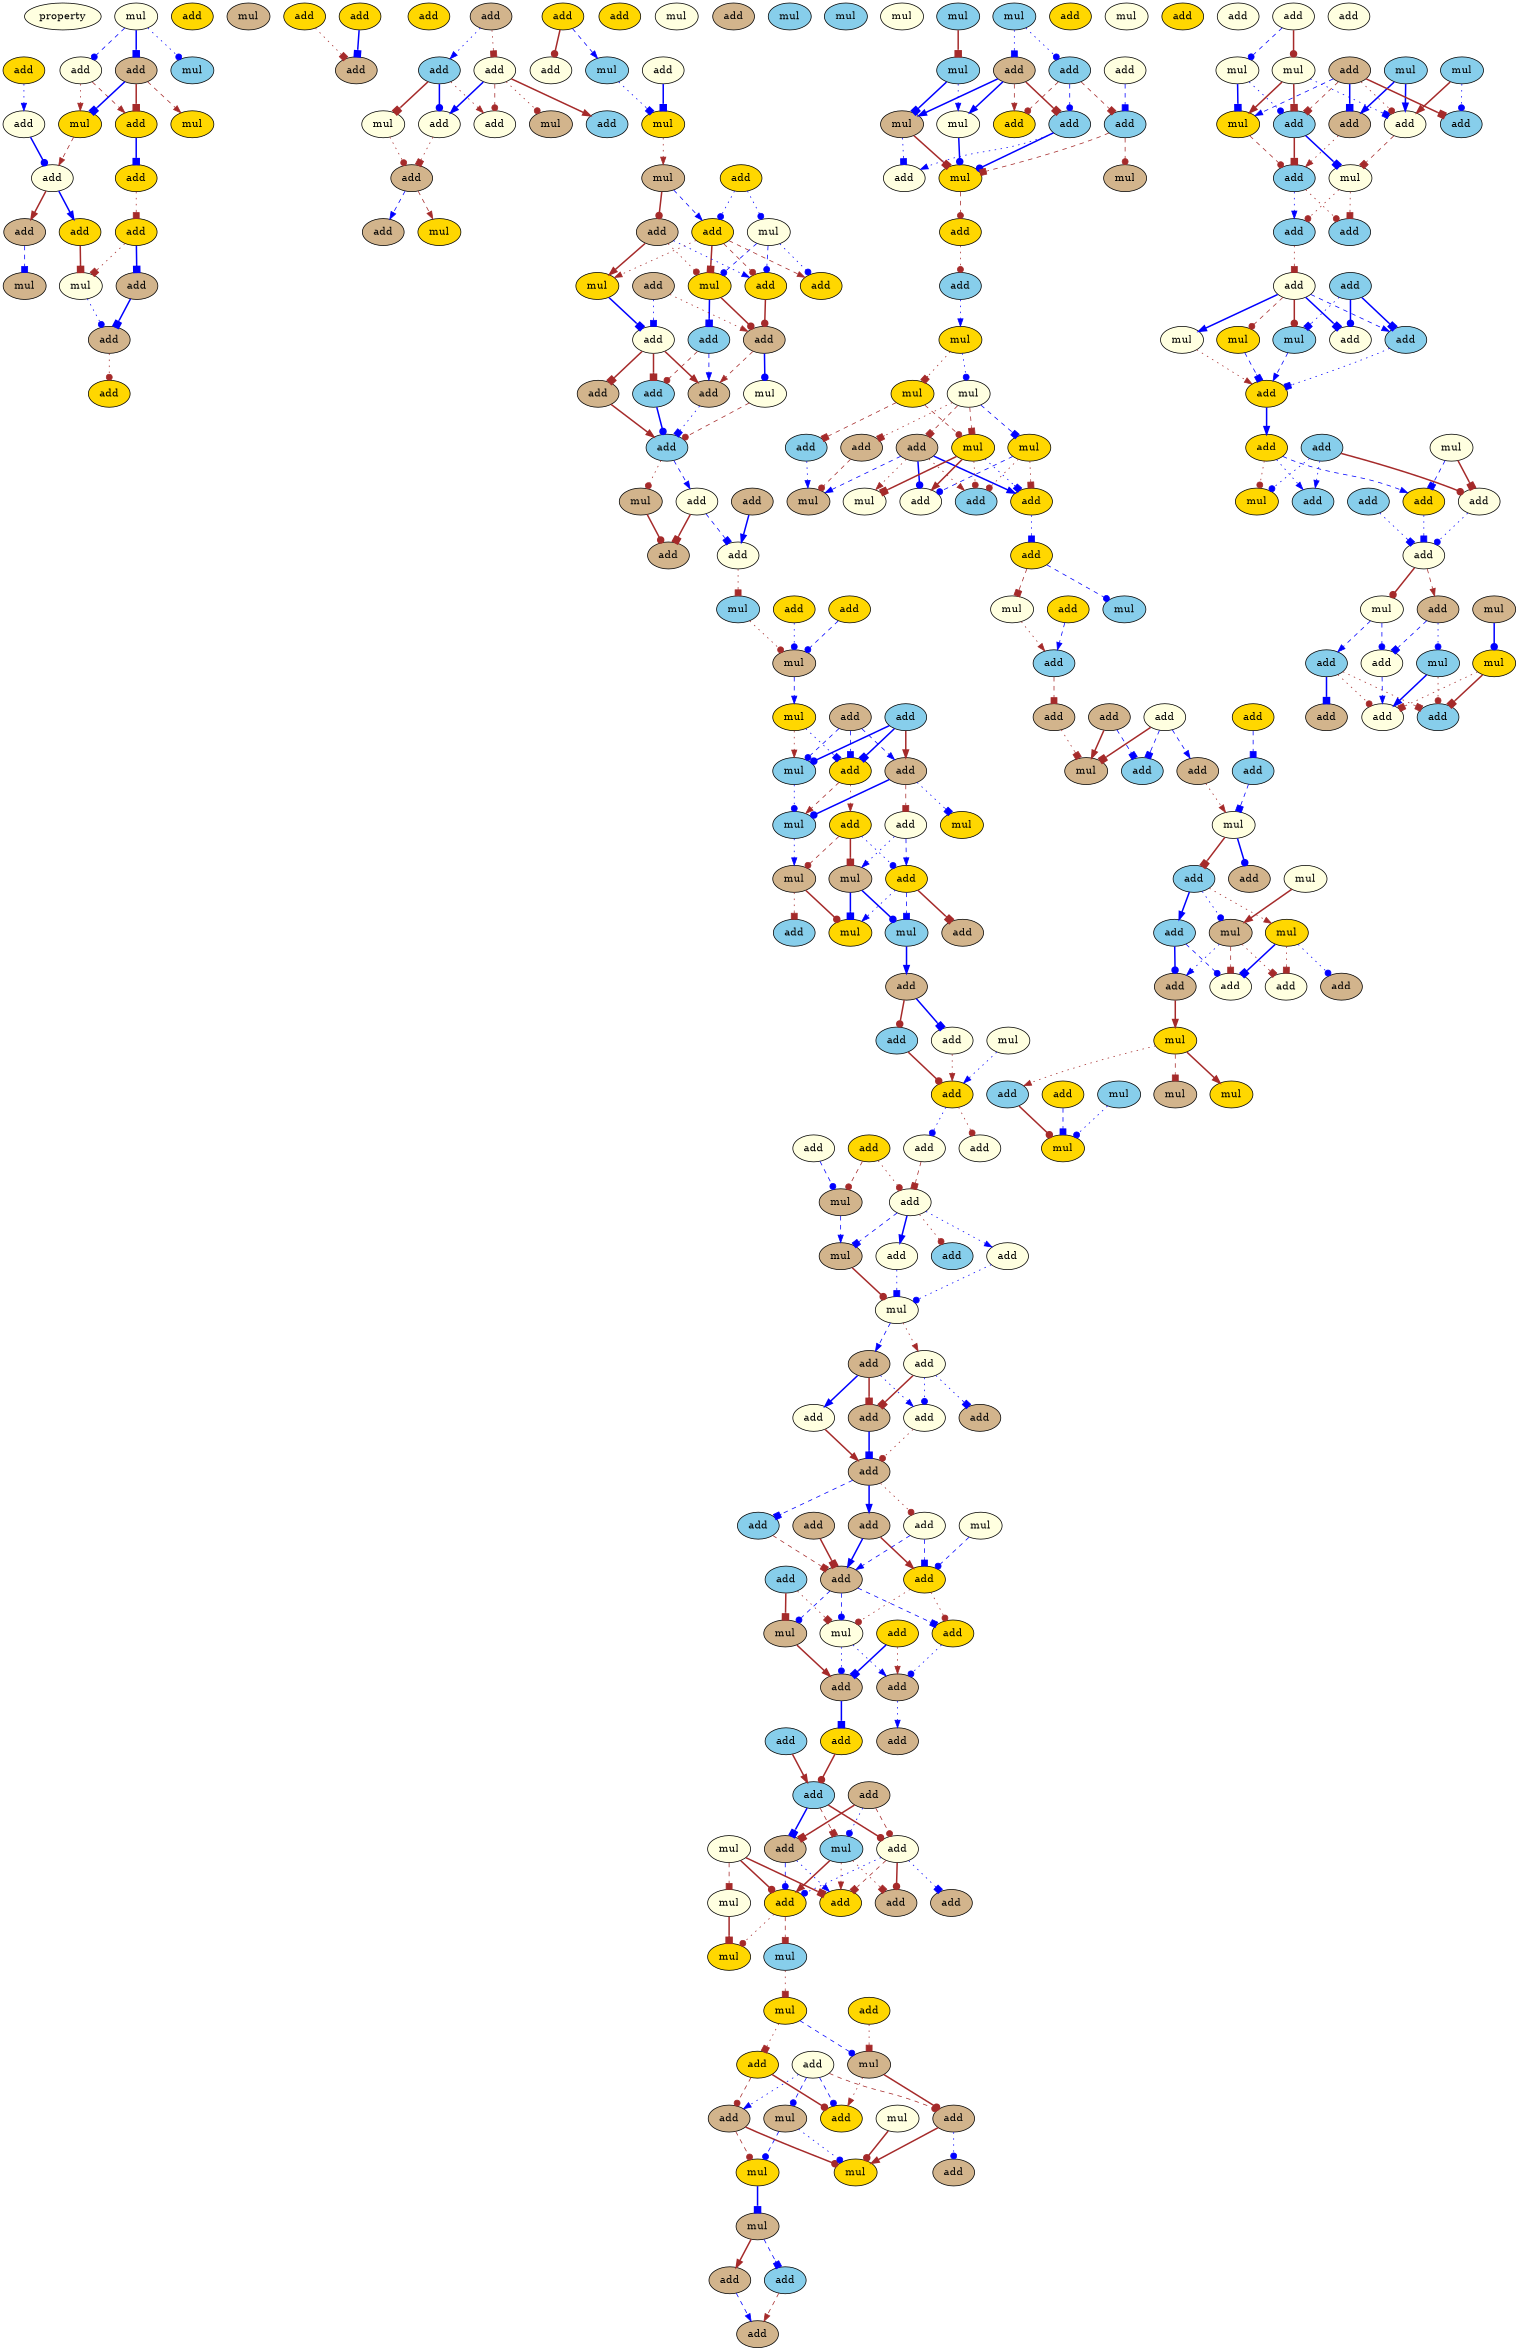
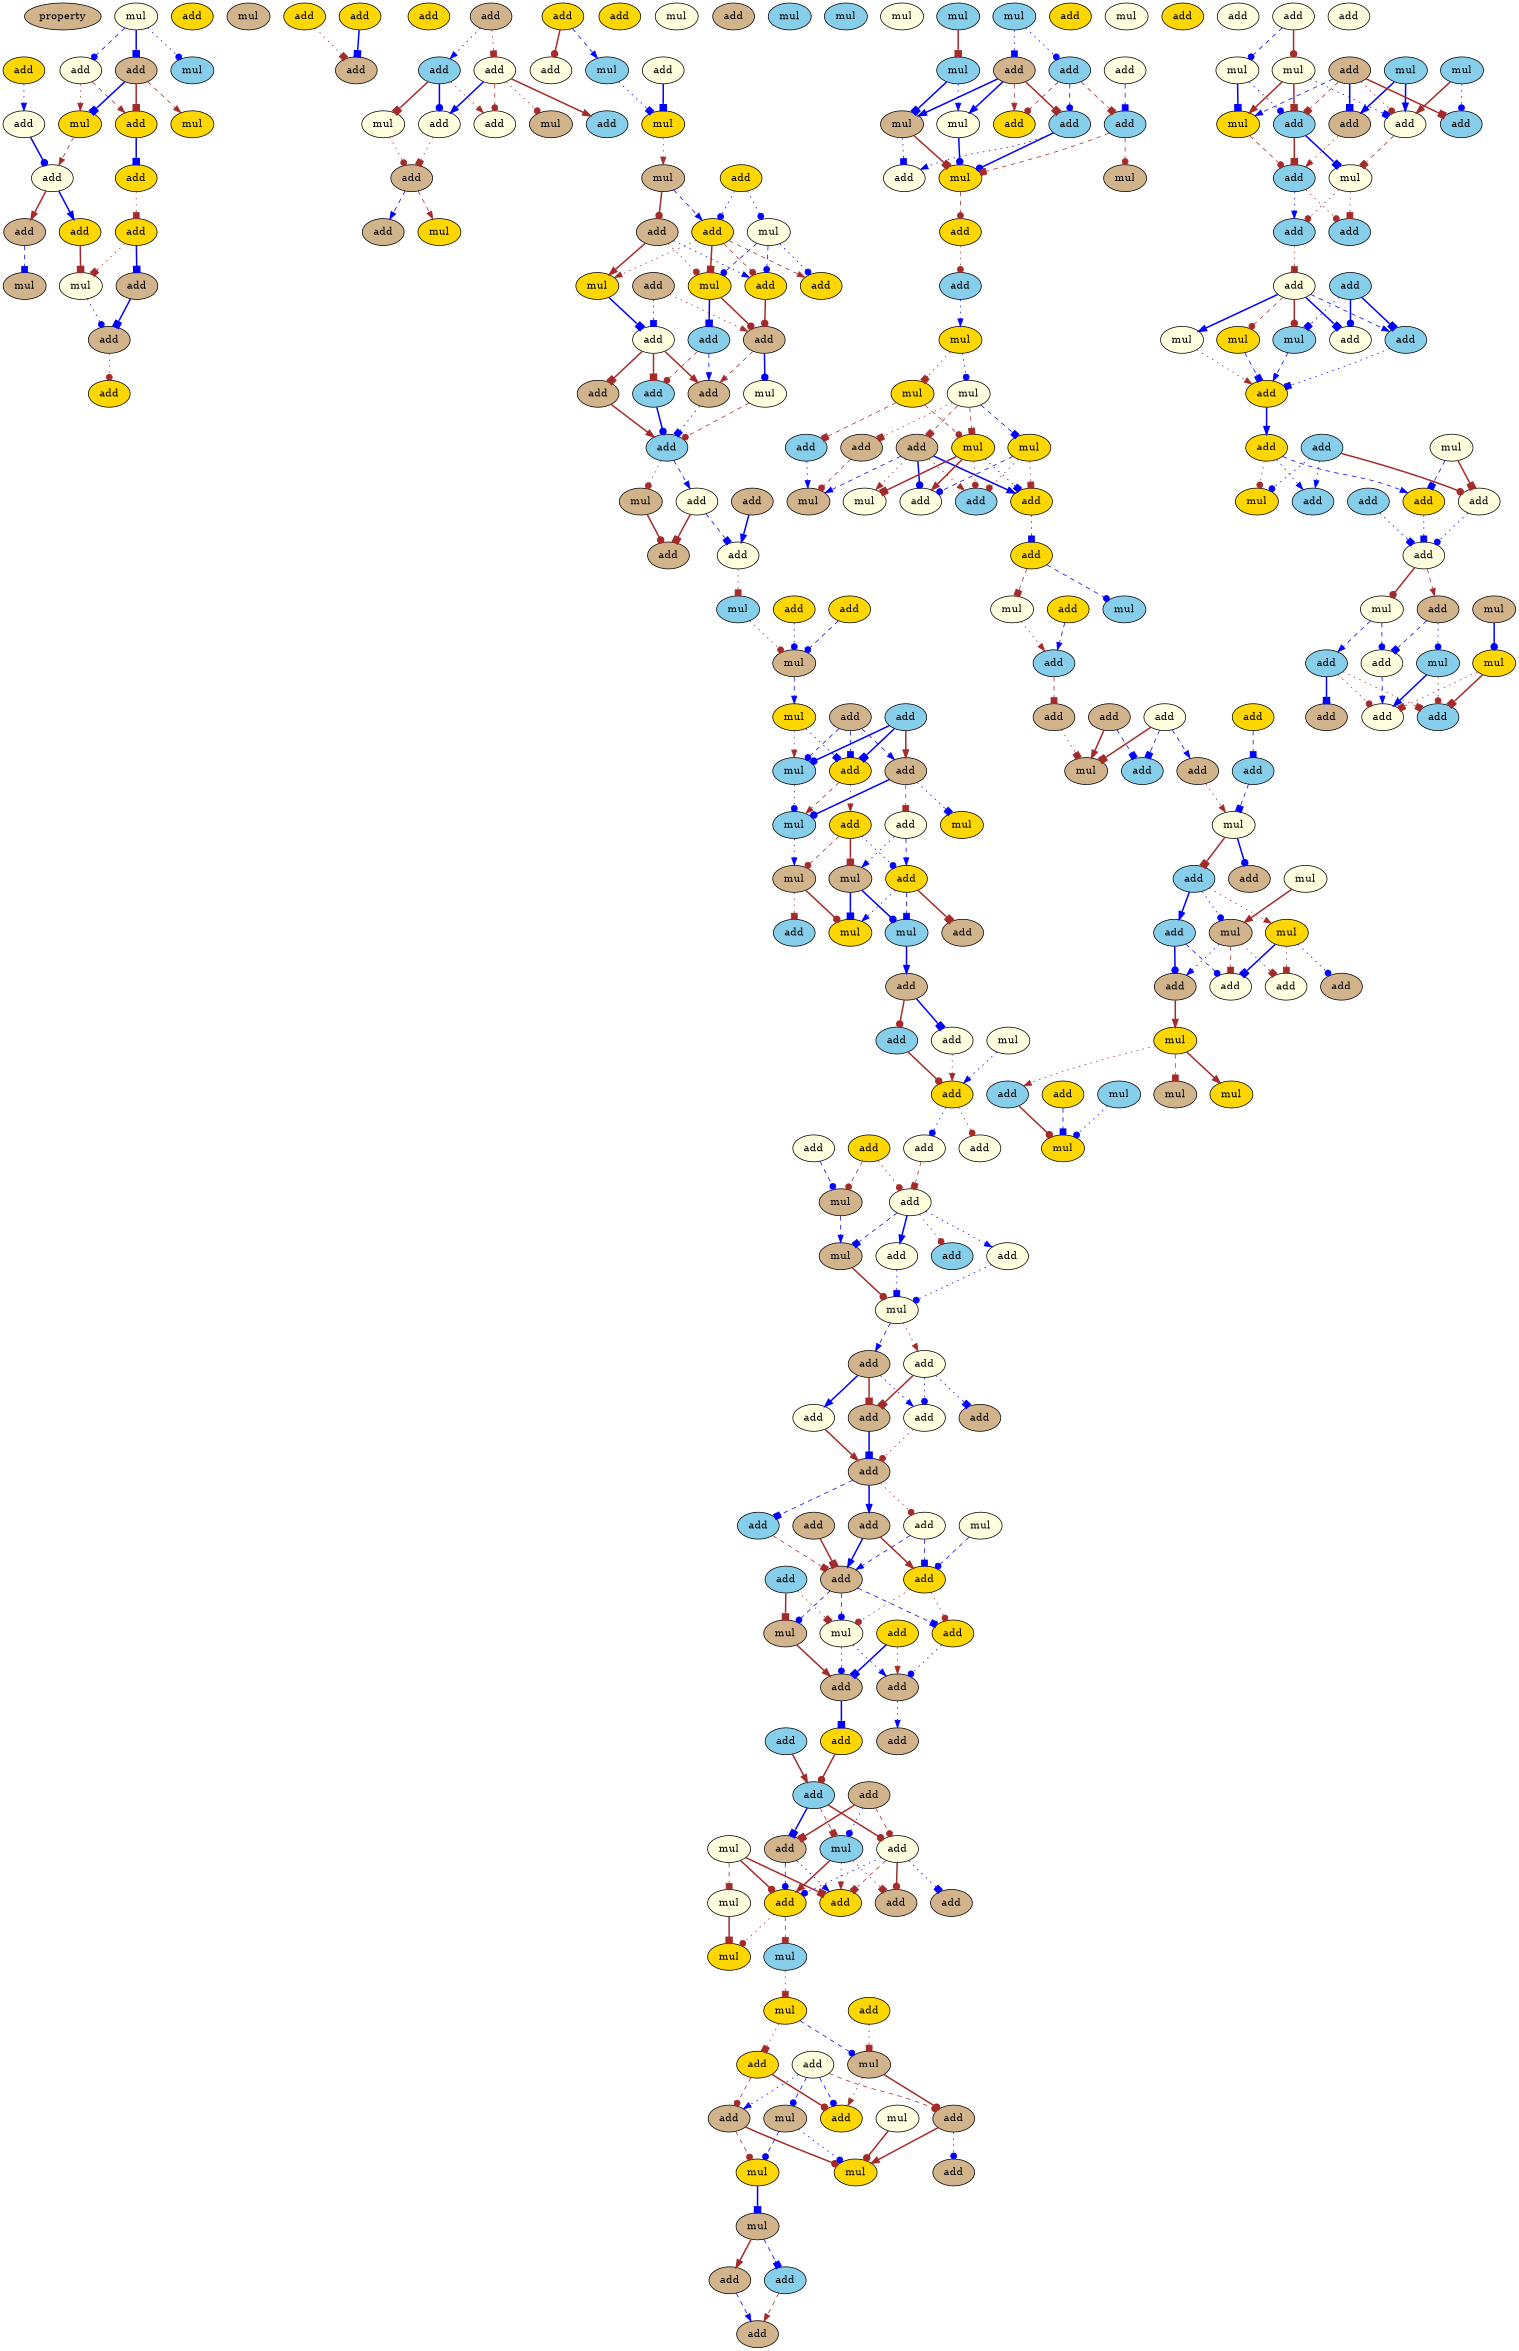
node "property": fillcolor lightyellow -> tan
